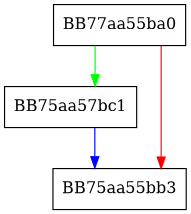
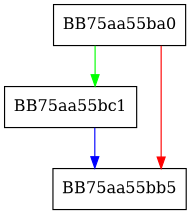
node "BB77aa55ba0": label "BB77aa55ba0" -> "BB75aa55ba0"
node "BB75aa57bc1": label "BB75aa57bc1" -> "BB75aa55bc1"
node "BB75aa55bb3": label "BB75aa55bb3" -> "BB75aa55bb5"
